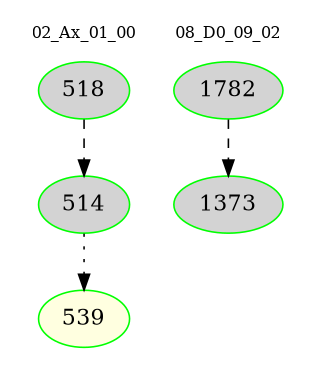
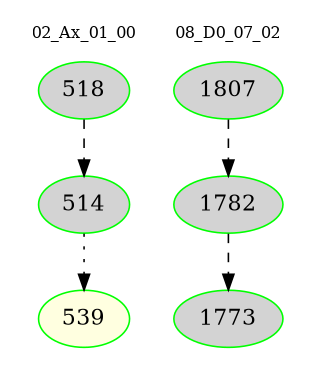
cluster "08_D0_09_02": label "08_D0_09_02" -> "08_D0_07_02"
node "1807": added
node "1373": label "1373" -> "1773"
